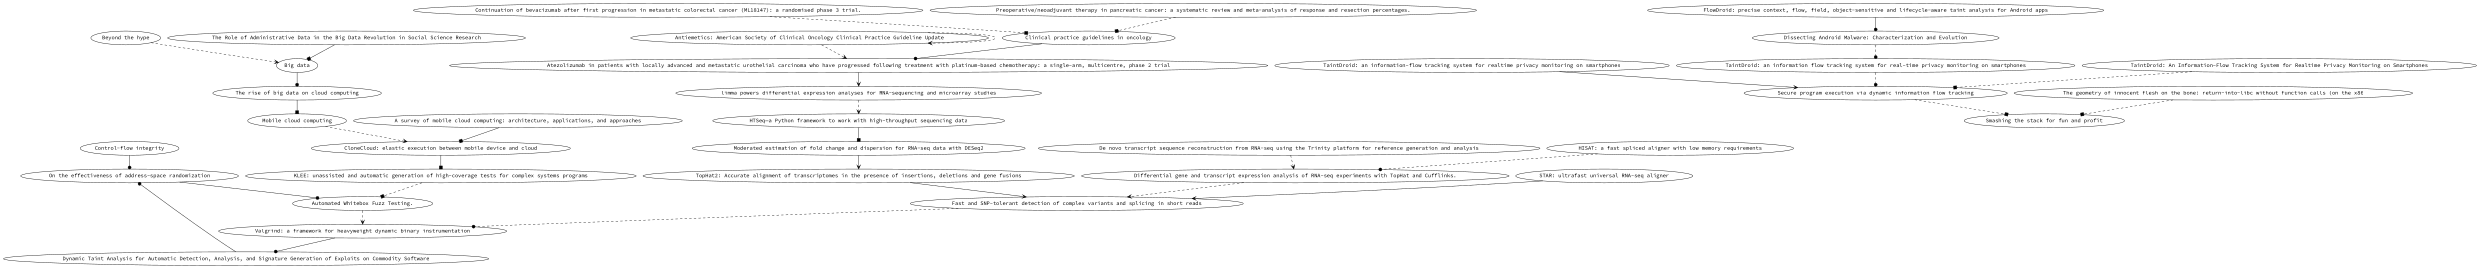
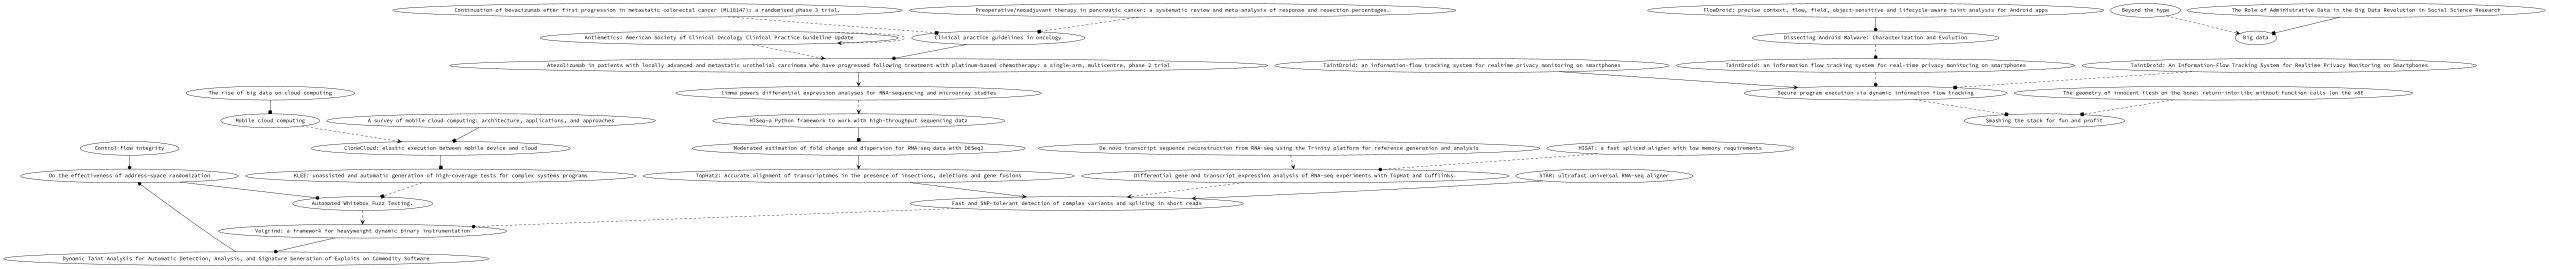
edge "Big data" -> "The rise of big data on cloud computing": removed
